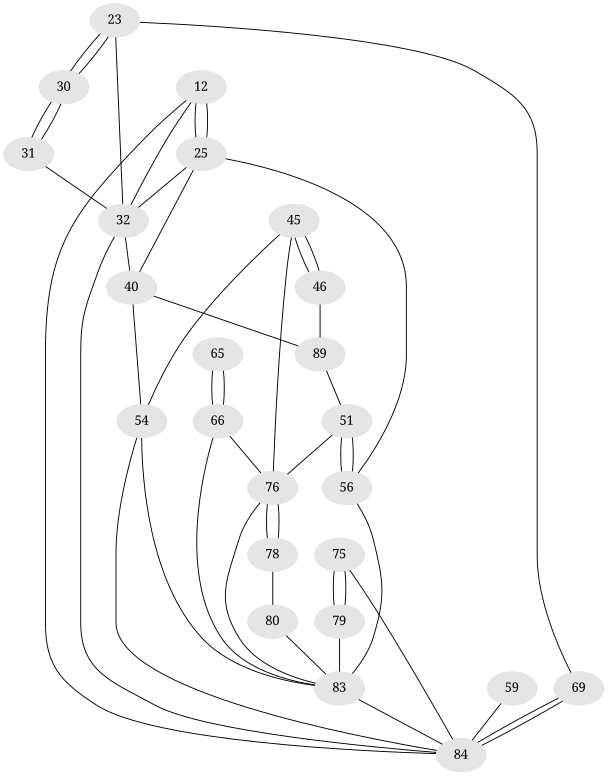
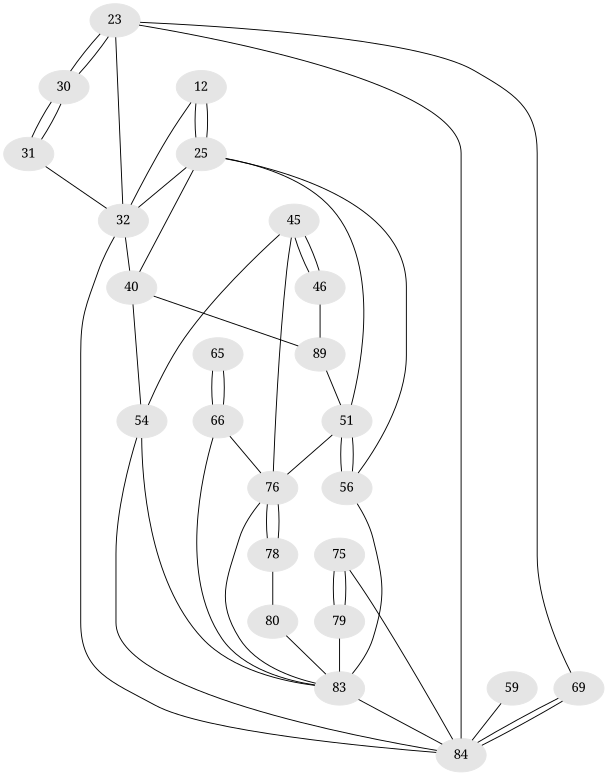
edge "25" -- "51": added
edge "12" -- "84": now "23" -- "84"
